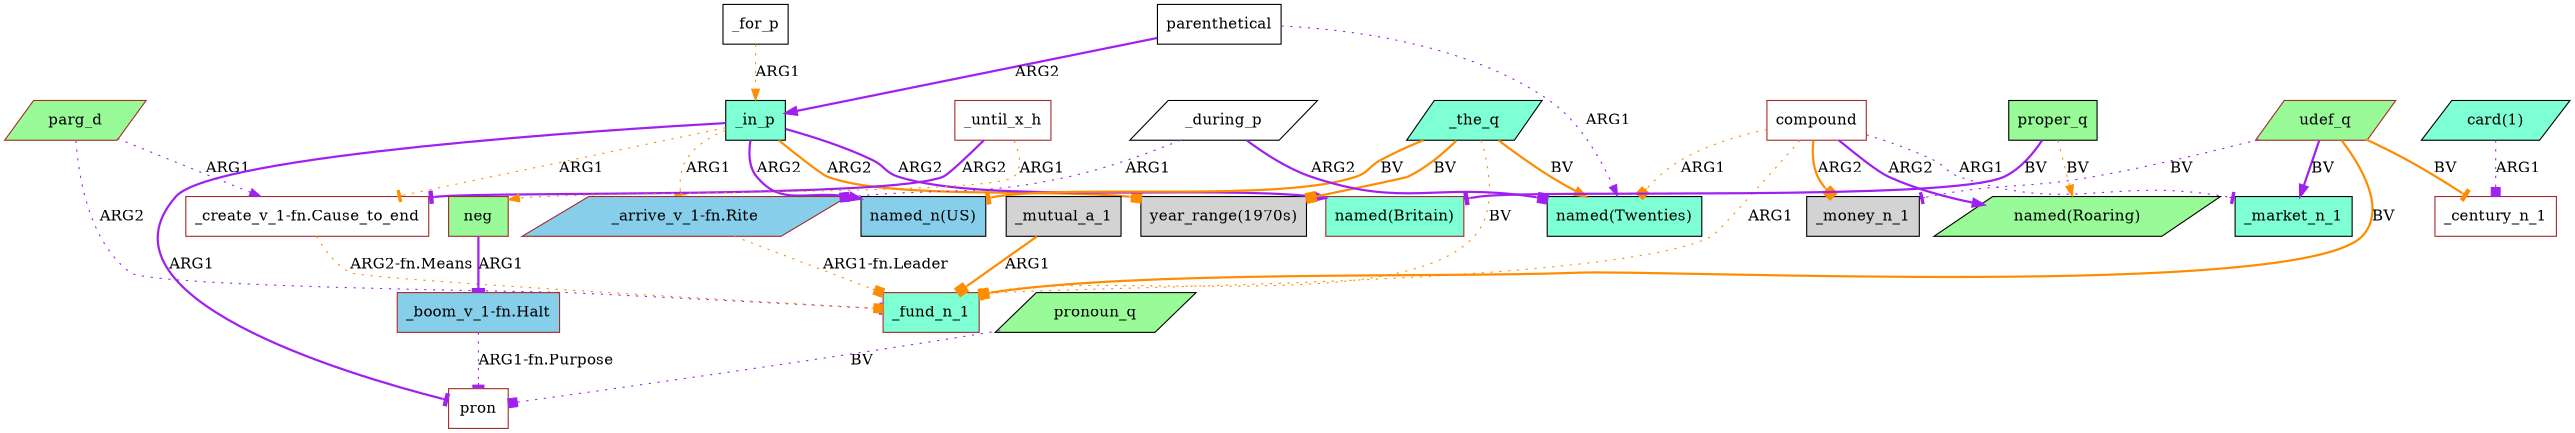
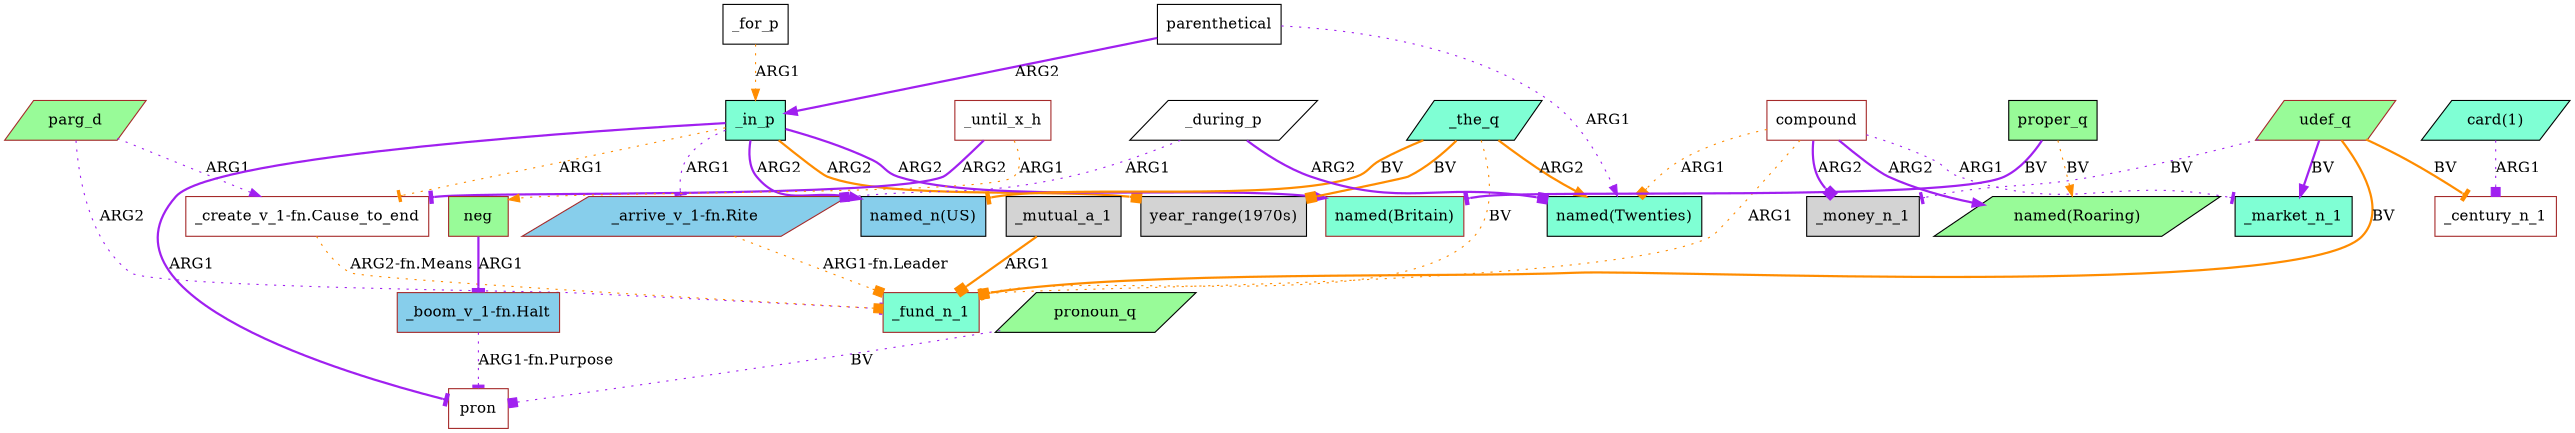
edge "_in_p" -> "_arrive_v_1-fn.Rite": color darkorange -> purple
edge "compound" -> "_money_n_1": color darkorange -> purple
edge "_the_q" -> "named(Twenties)": label "BV" -> "ARG2"
